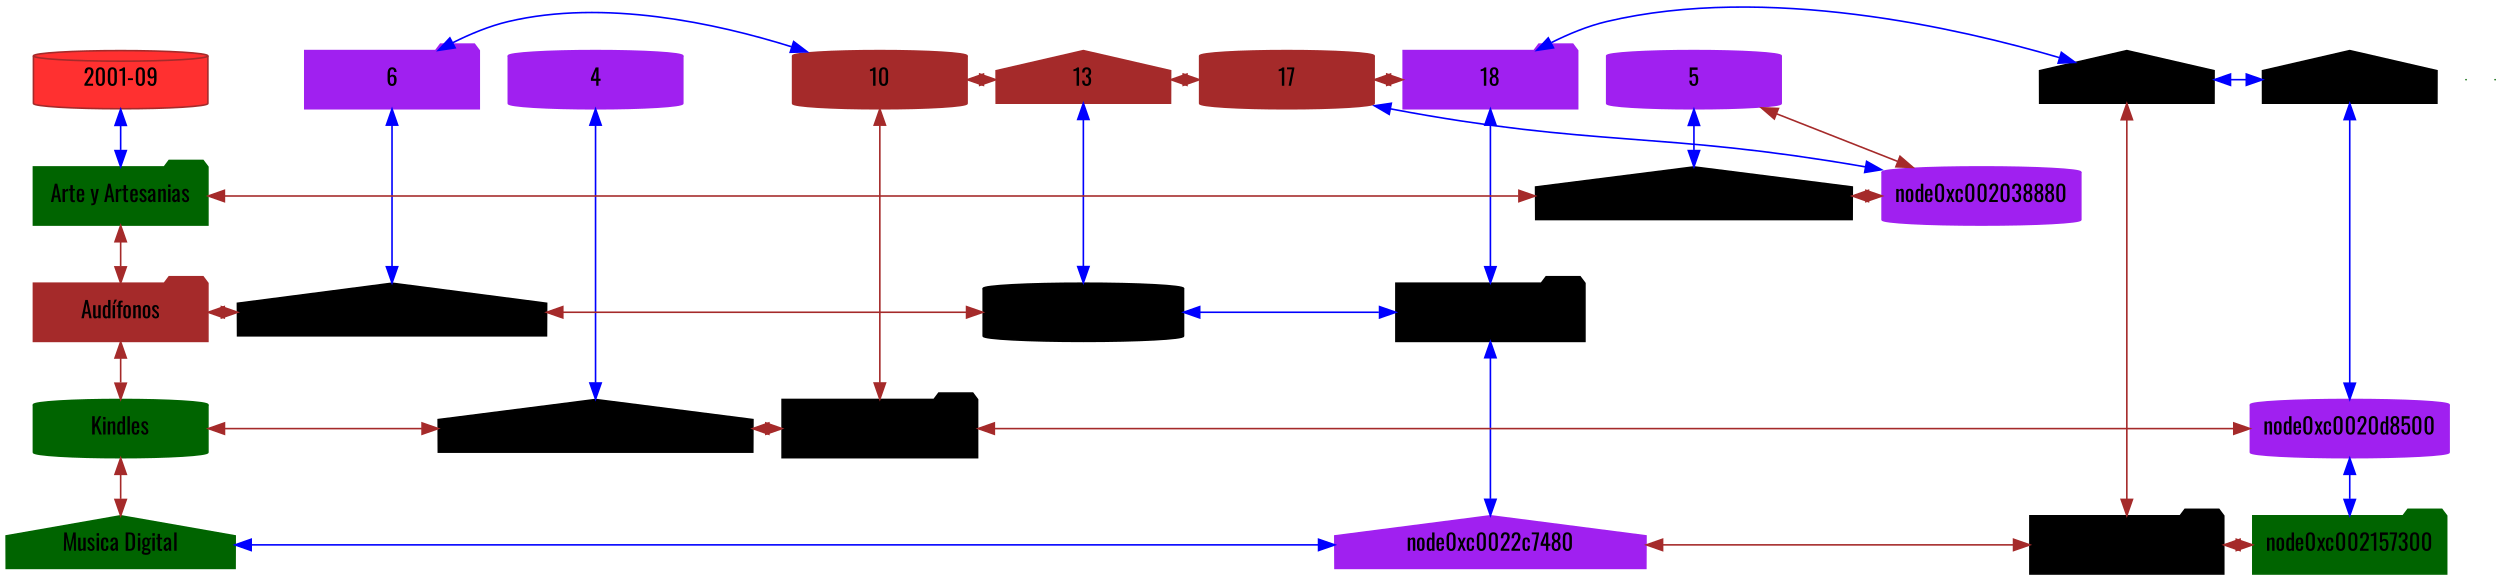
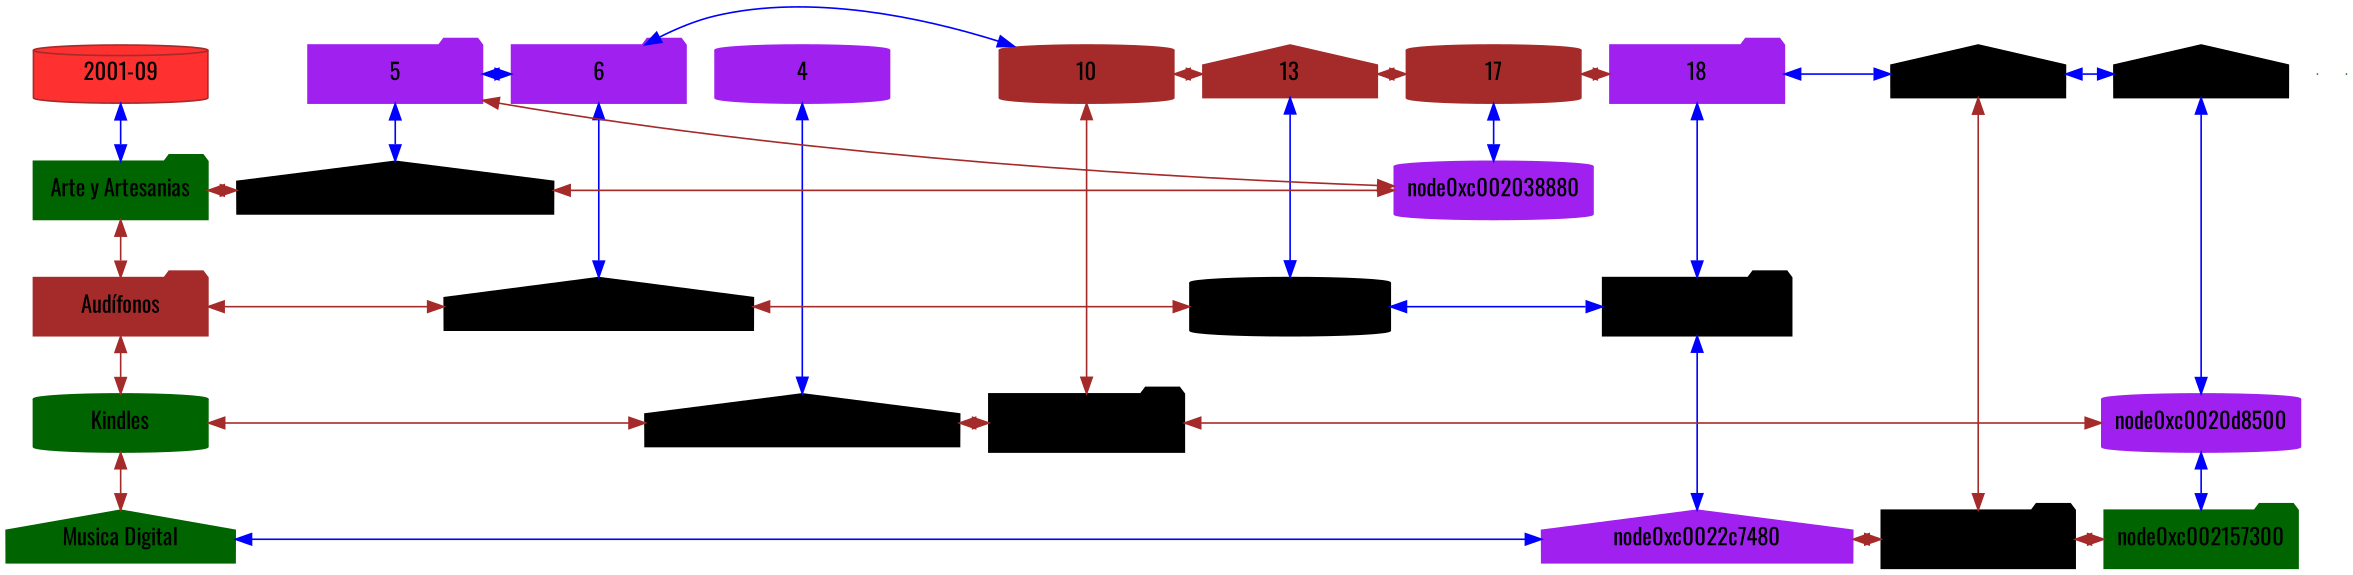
edge "5" -- "6": added
node "5": shape cylinder -> folder
